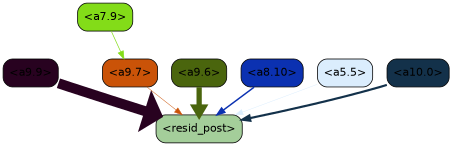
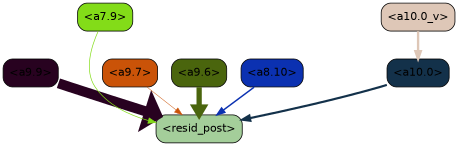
node "<a10.0_v>": added
edge "<a7.9>" -> "<a9.7>": now "<a7.9>" -> "<resid_post>"
node "<a5.5>": removed
